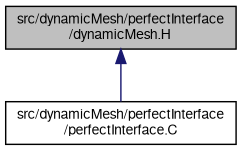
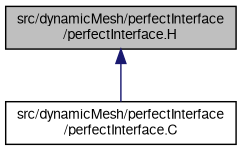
node "src/dynamicMesh/perfectInterface /dynamicMesh.H": label "src/dynamicMesh/perfectInterface /dynamicMesh.H" -> "src/dynamicMesh/perfectInterface /perfectInterface.H"
